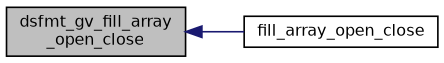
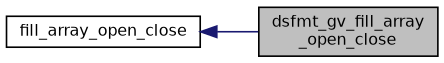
edge "fill_array_open_close" -> "dsfmt_gv_fill_array _open_close": reversed
